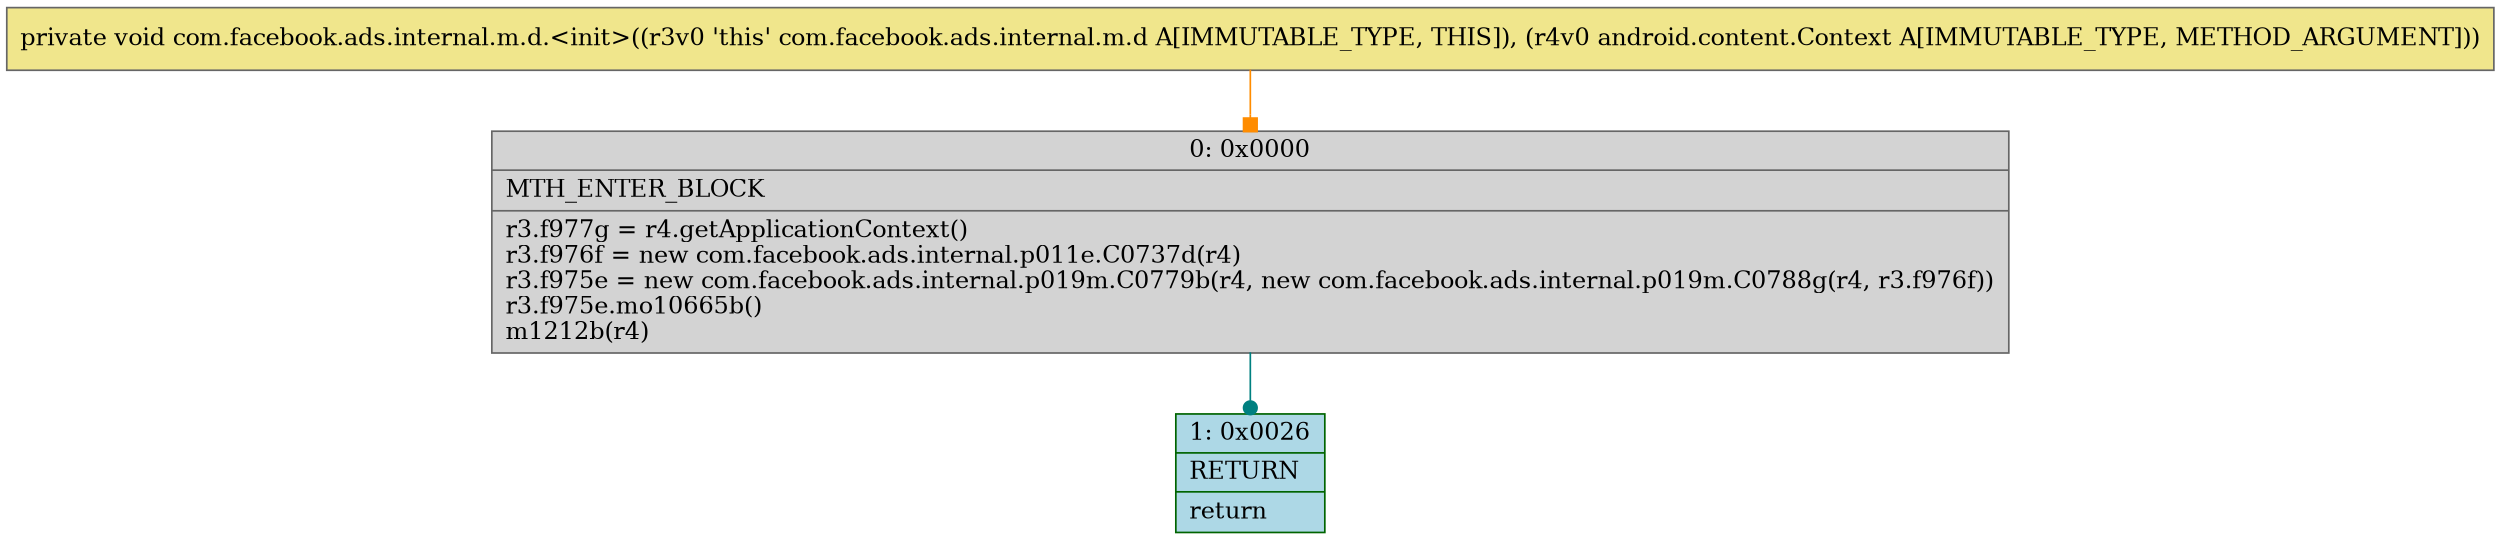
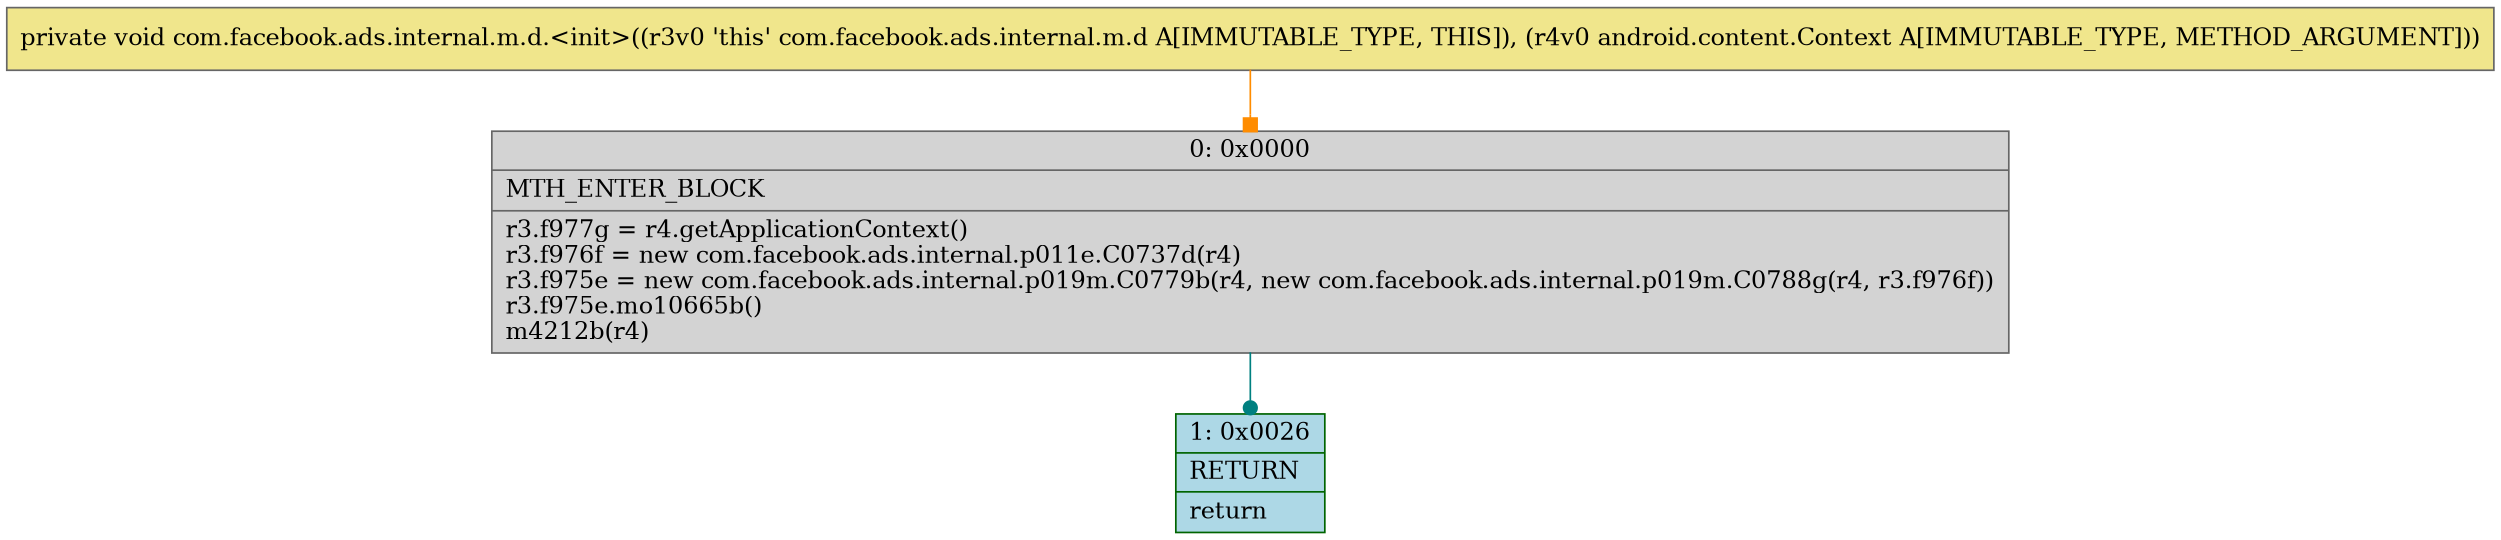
node "0: 0x0000": text "m1212b(r4)" -> "m4212b(r4)"
